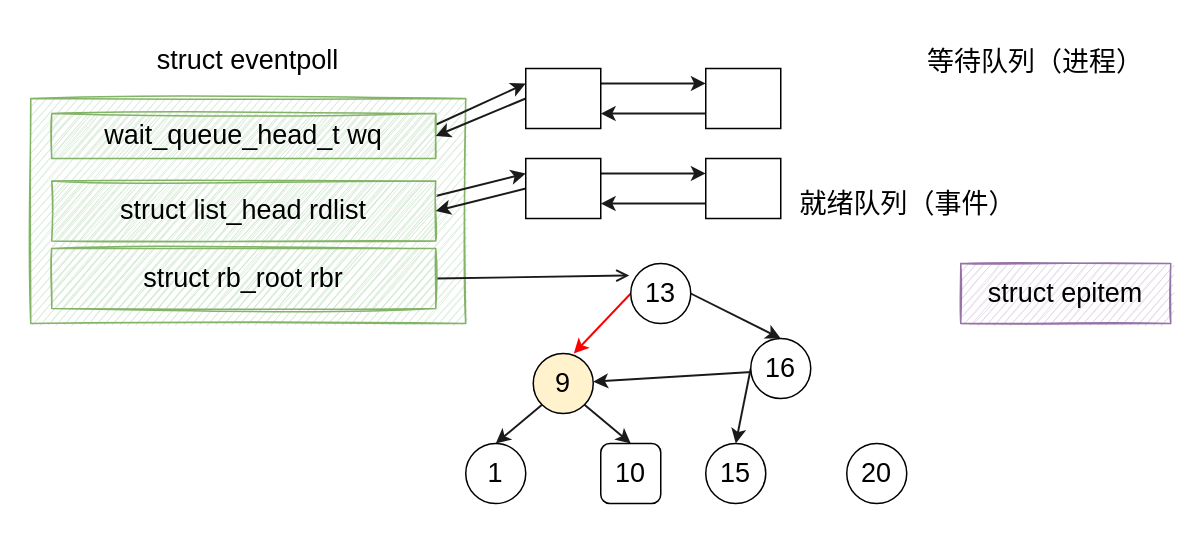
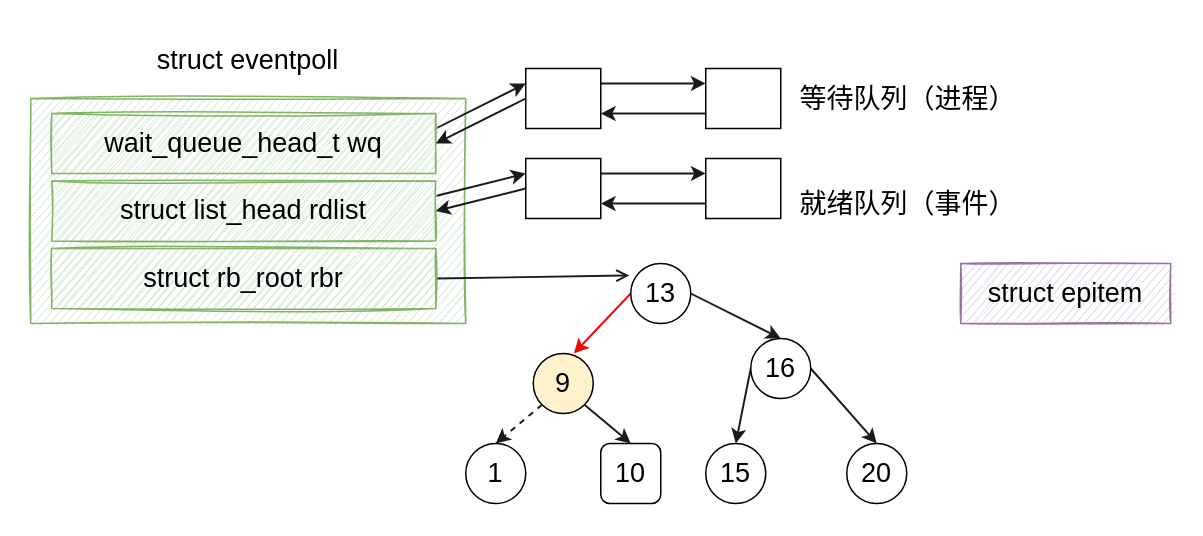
node "等待队列（进程）": moved (1036, 63) -> (908, 100)
node "wait_queue_head_t wq": size 384x45 -> 384x60
edge "16" -> "9": now "16" -> "20"
edge "9" -> "1": style solid -> dashed
